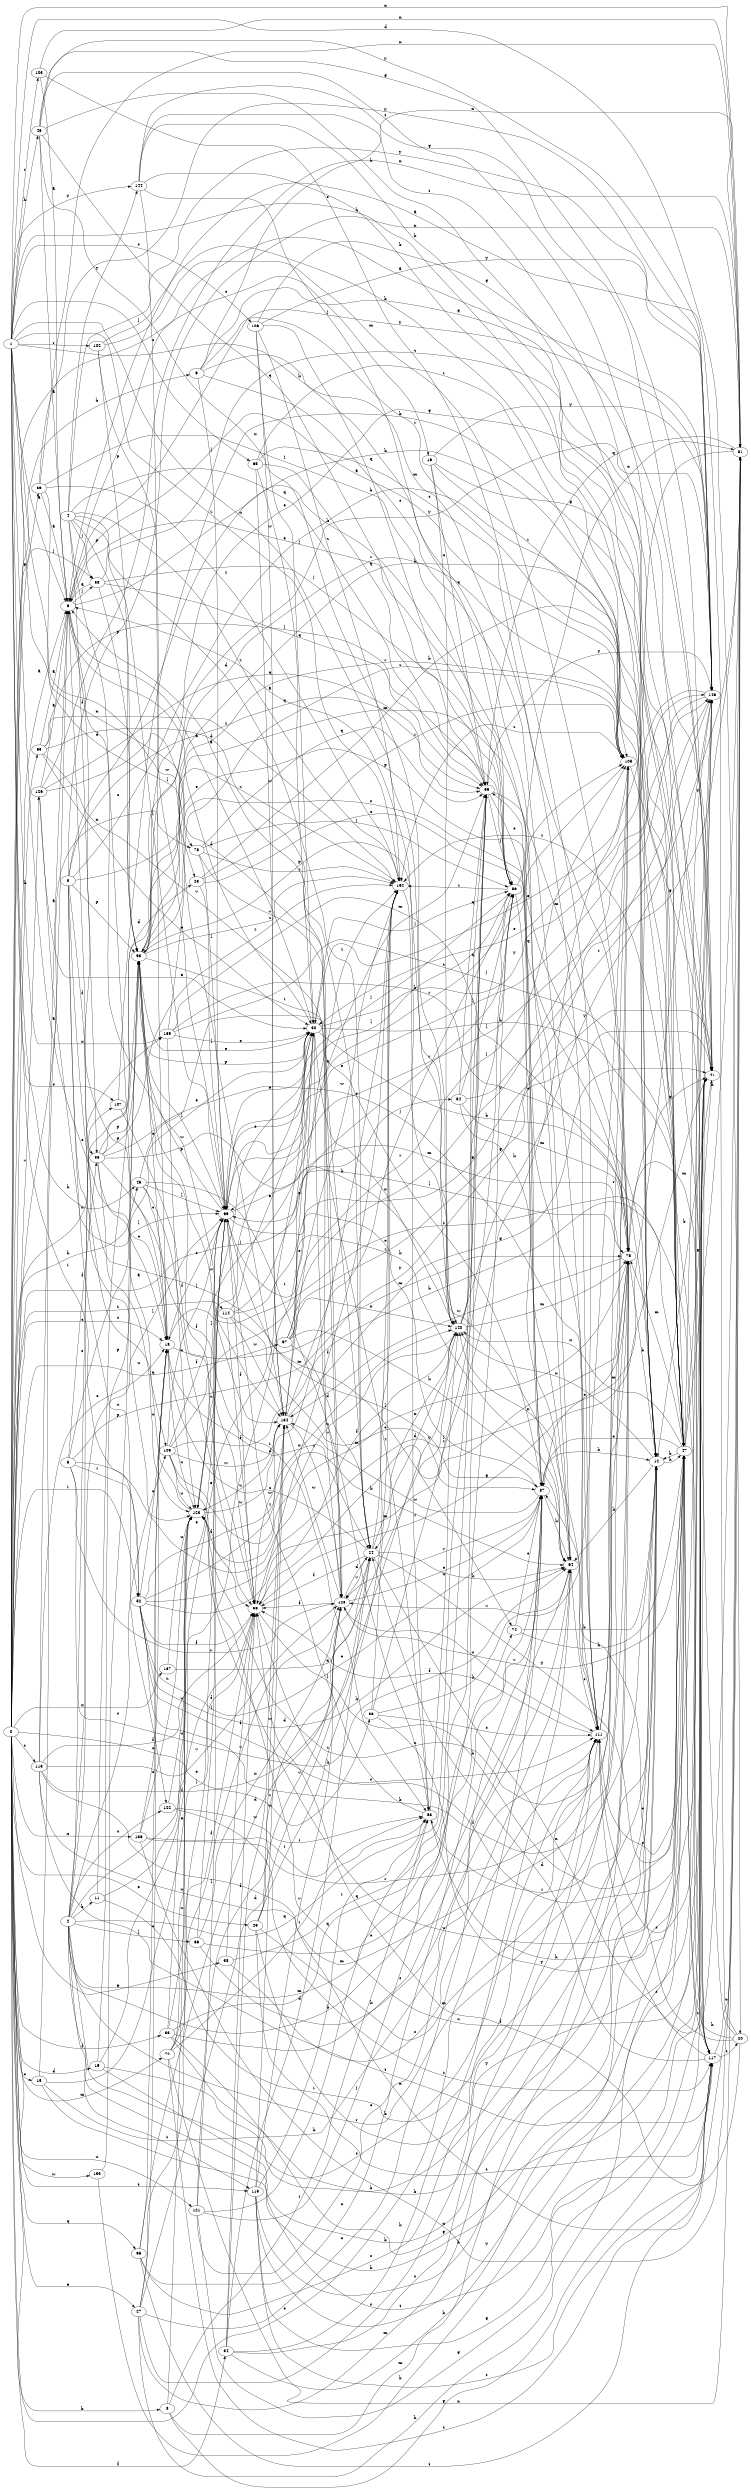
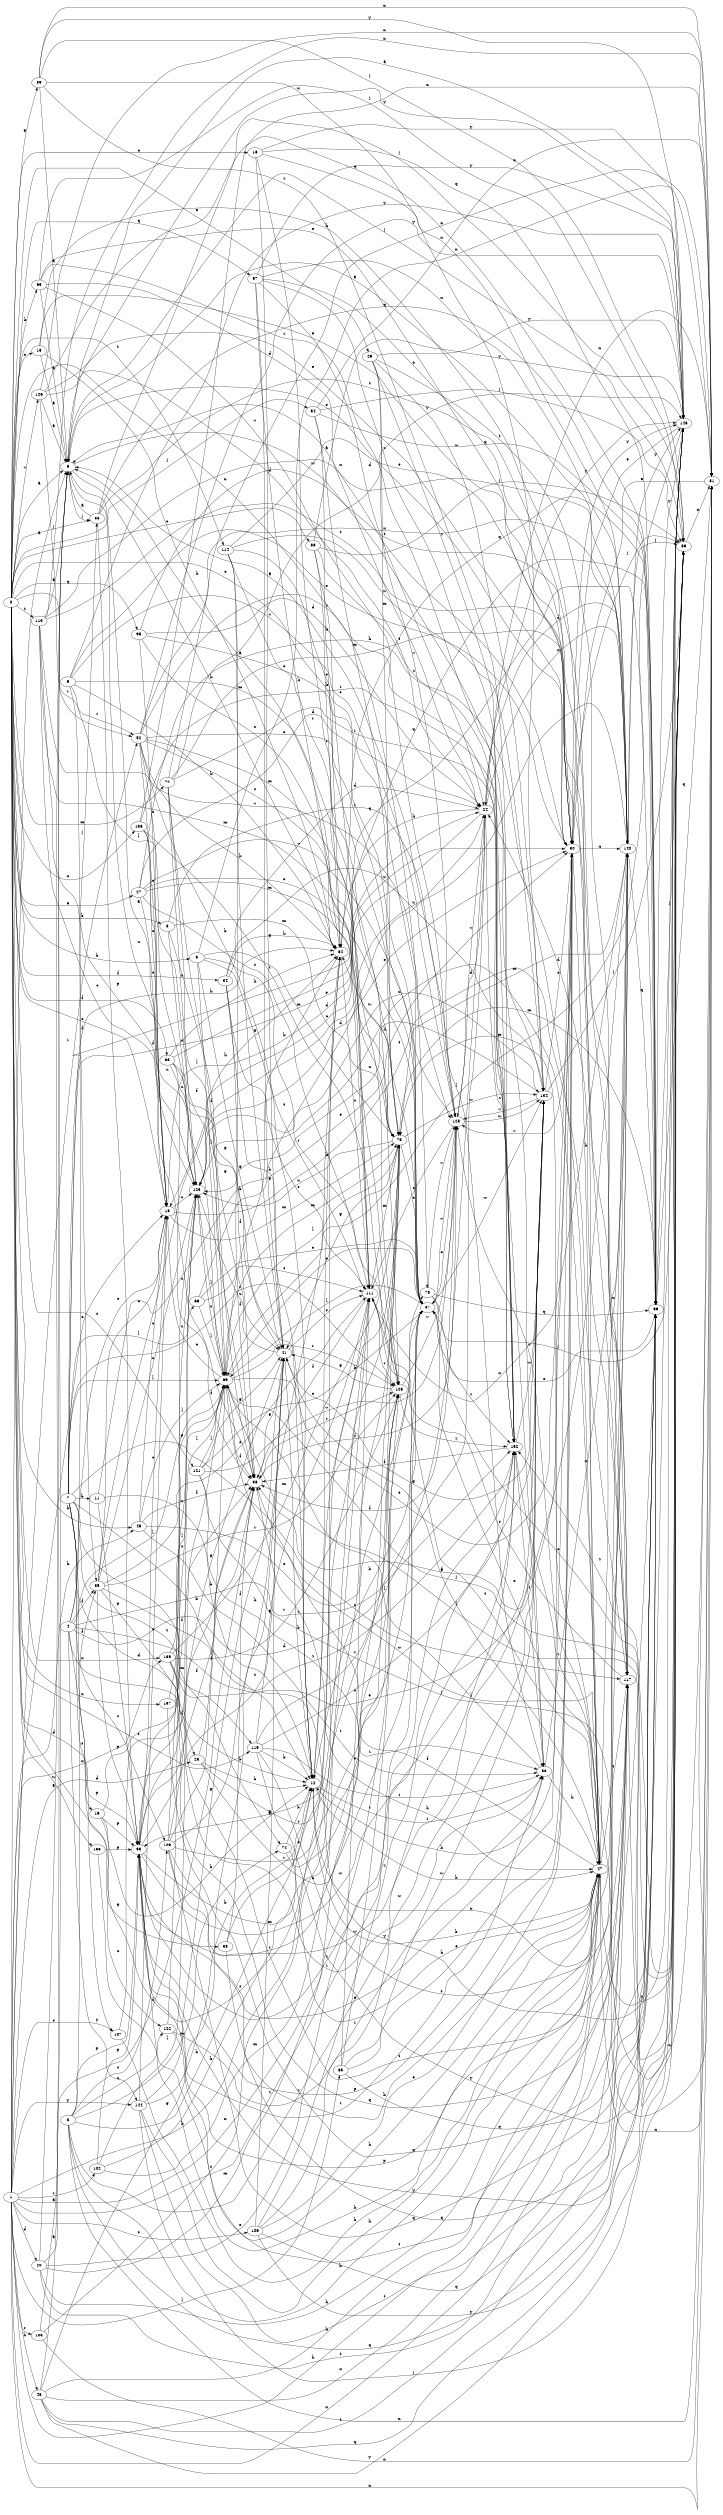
edge "72" -> "146": added, label "y"
edge "54" -> "81": label "r" -> "n"
edge "78" -> "69": removed, label "l"
edge "30" -> "123": reversed
edge "36" -> "134": removed, label "w"
node "2": label "2" -> "7"
edge "117" -> "20": reversed
